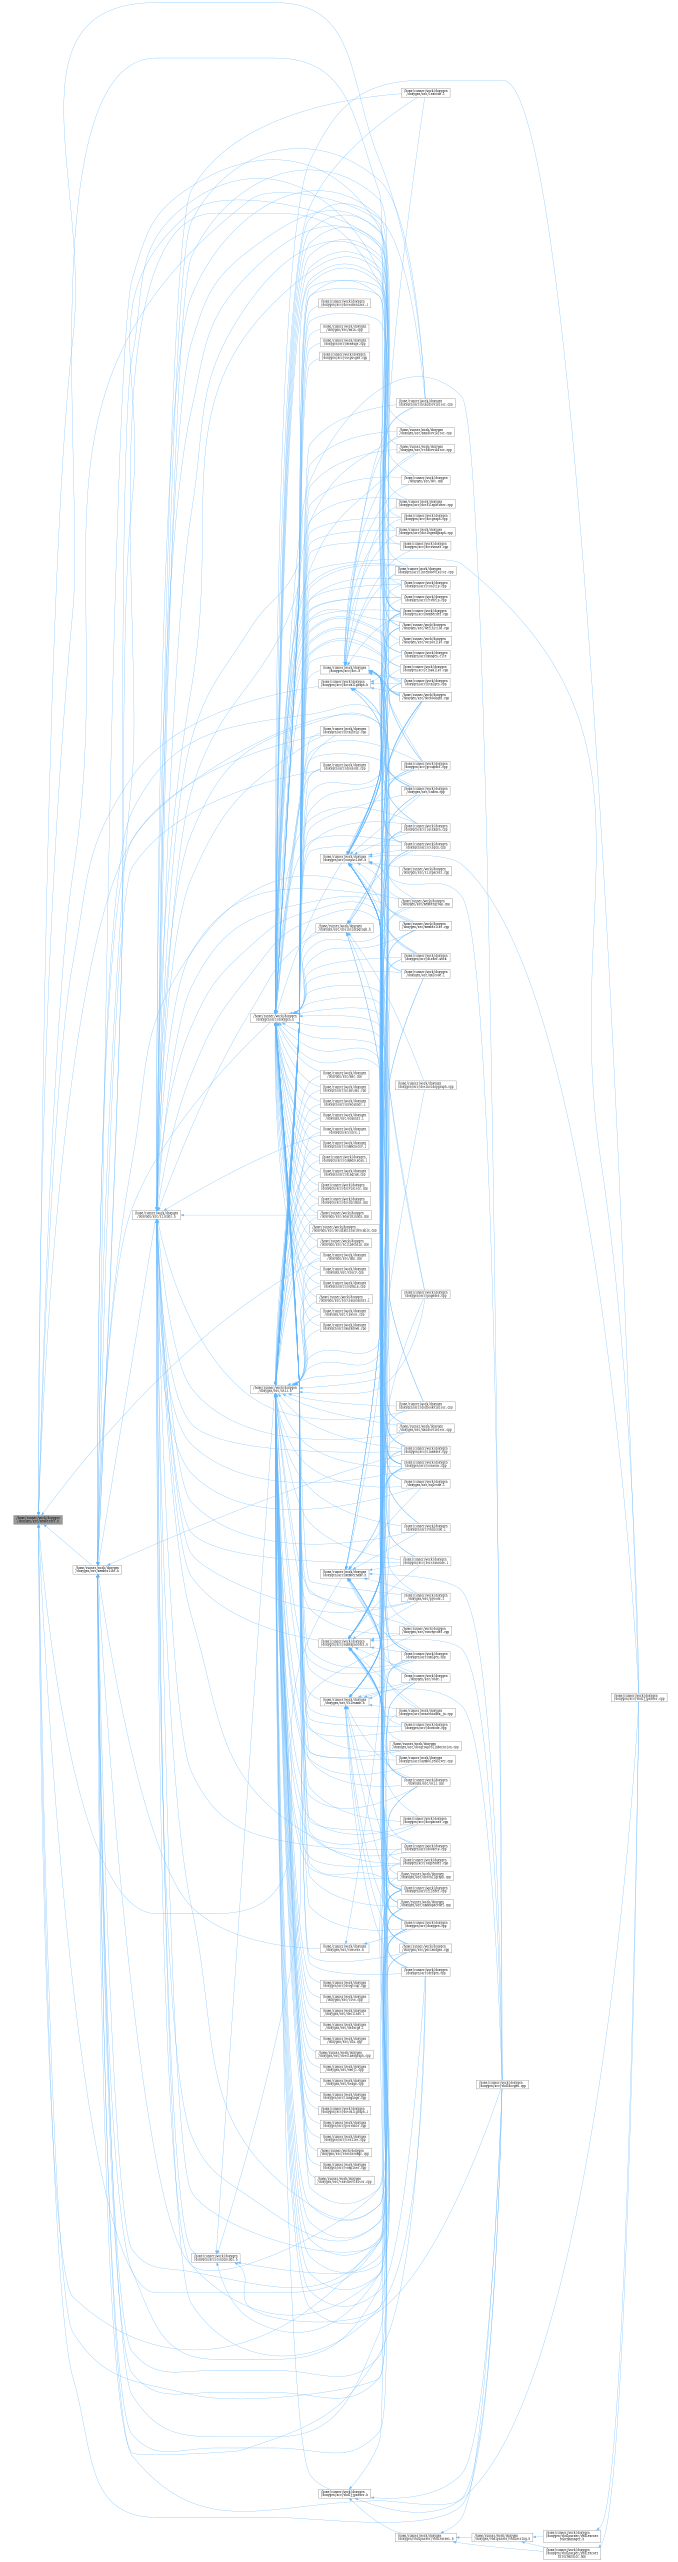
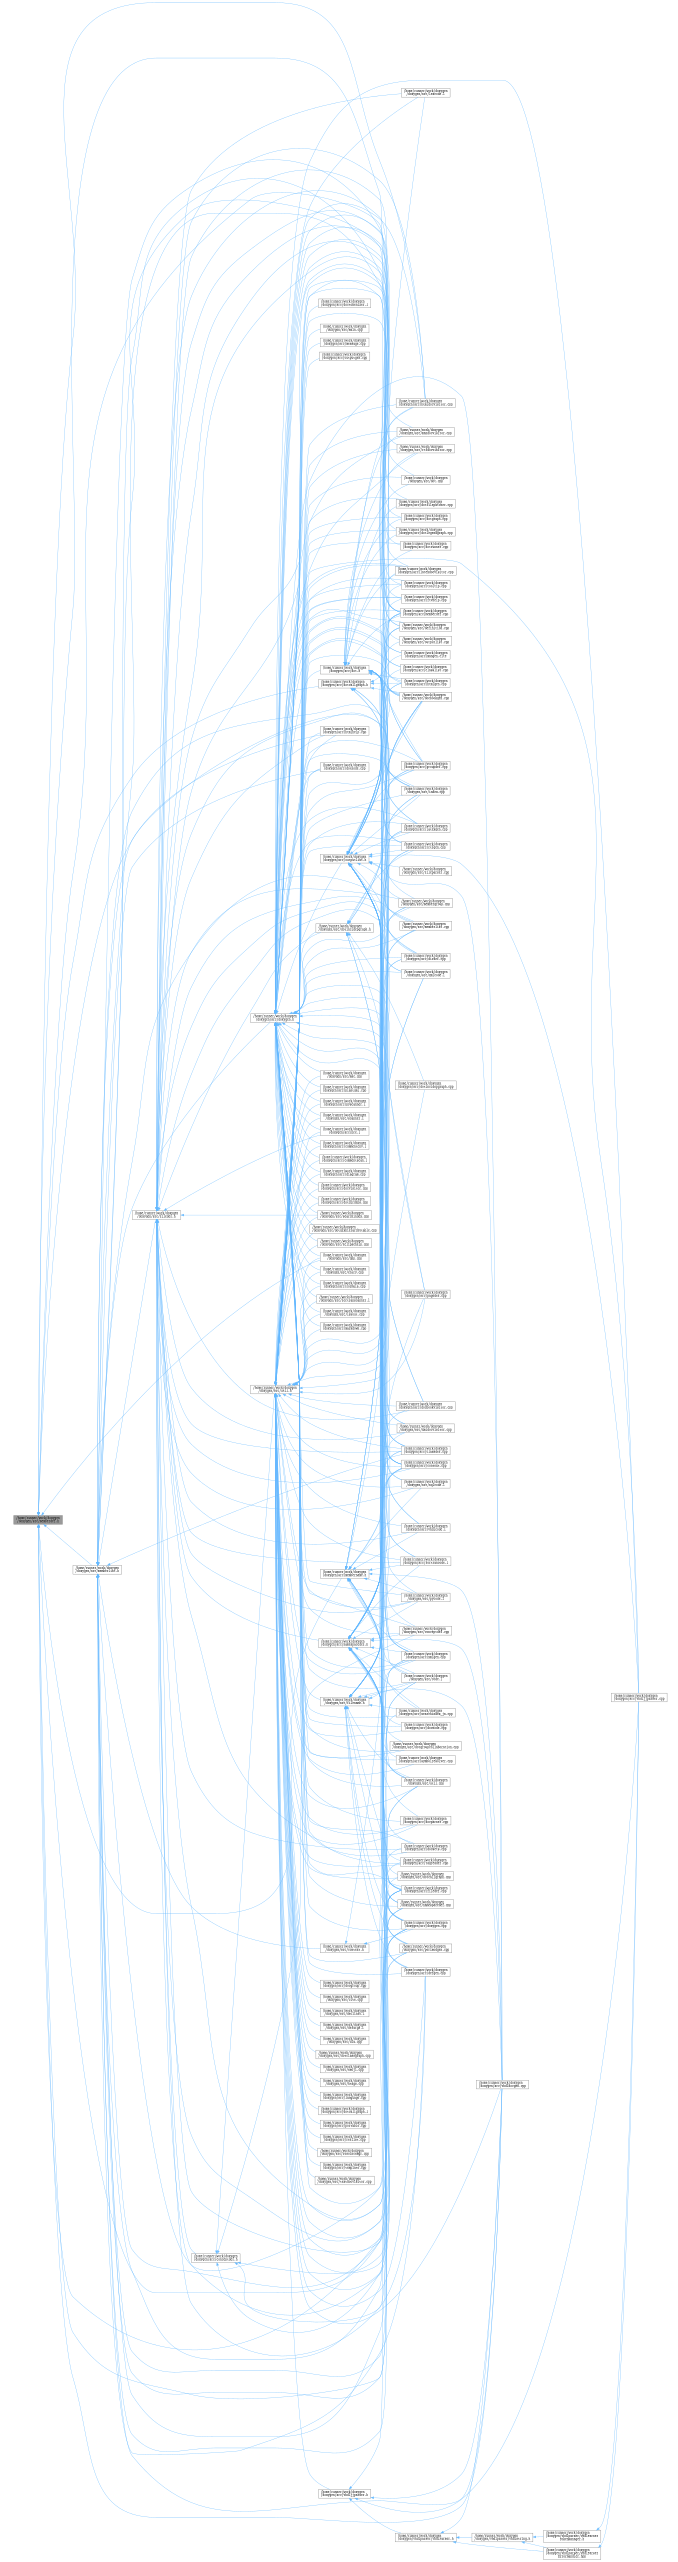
node "/home/runner/work/doxygen /doxygen/src/dirdef.work": label "/home/runner/work/doxygen /doxygen/src/dirdef.work" -> "/home/runner/work/doxygen /doxygen/src/dirdef.cpp"
edge "/home/runner/work/doxygen /doxygen/src/membergroup.cpp" -> "/home/runner/work/doxygen /doxygen/src/util.h": added
